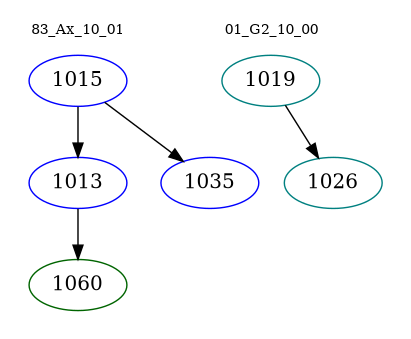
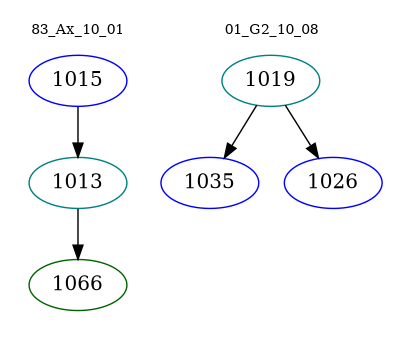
cluster "01_G2_10_00": label "01_G2_10_00" -> "01_G2_10_08"
edge "1015" -> "1035": now "1019" -> "1035"
node "1013": color blue -> teal
node "1026": color teal -> blue
node "1060": label "1060" -> "1066"
